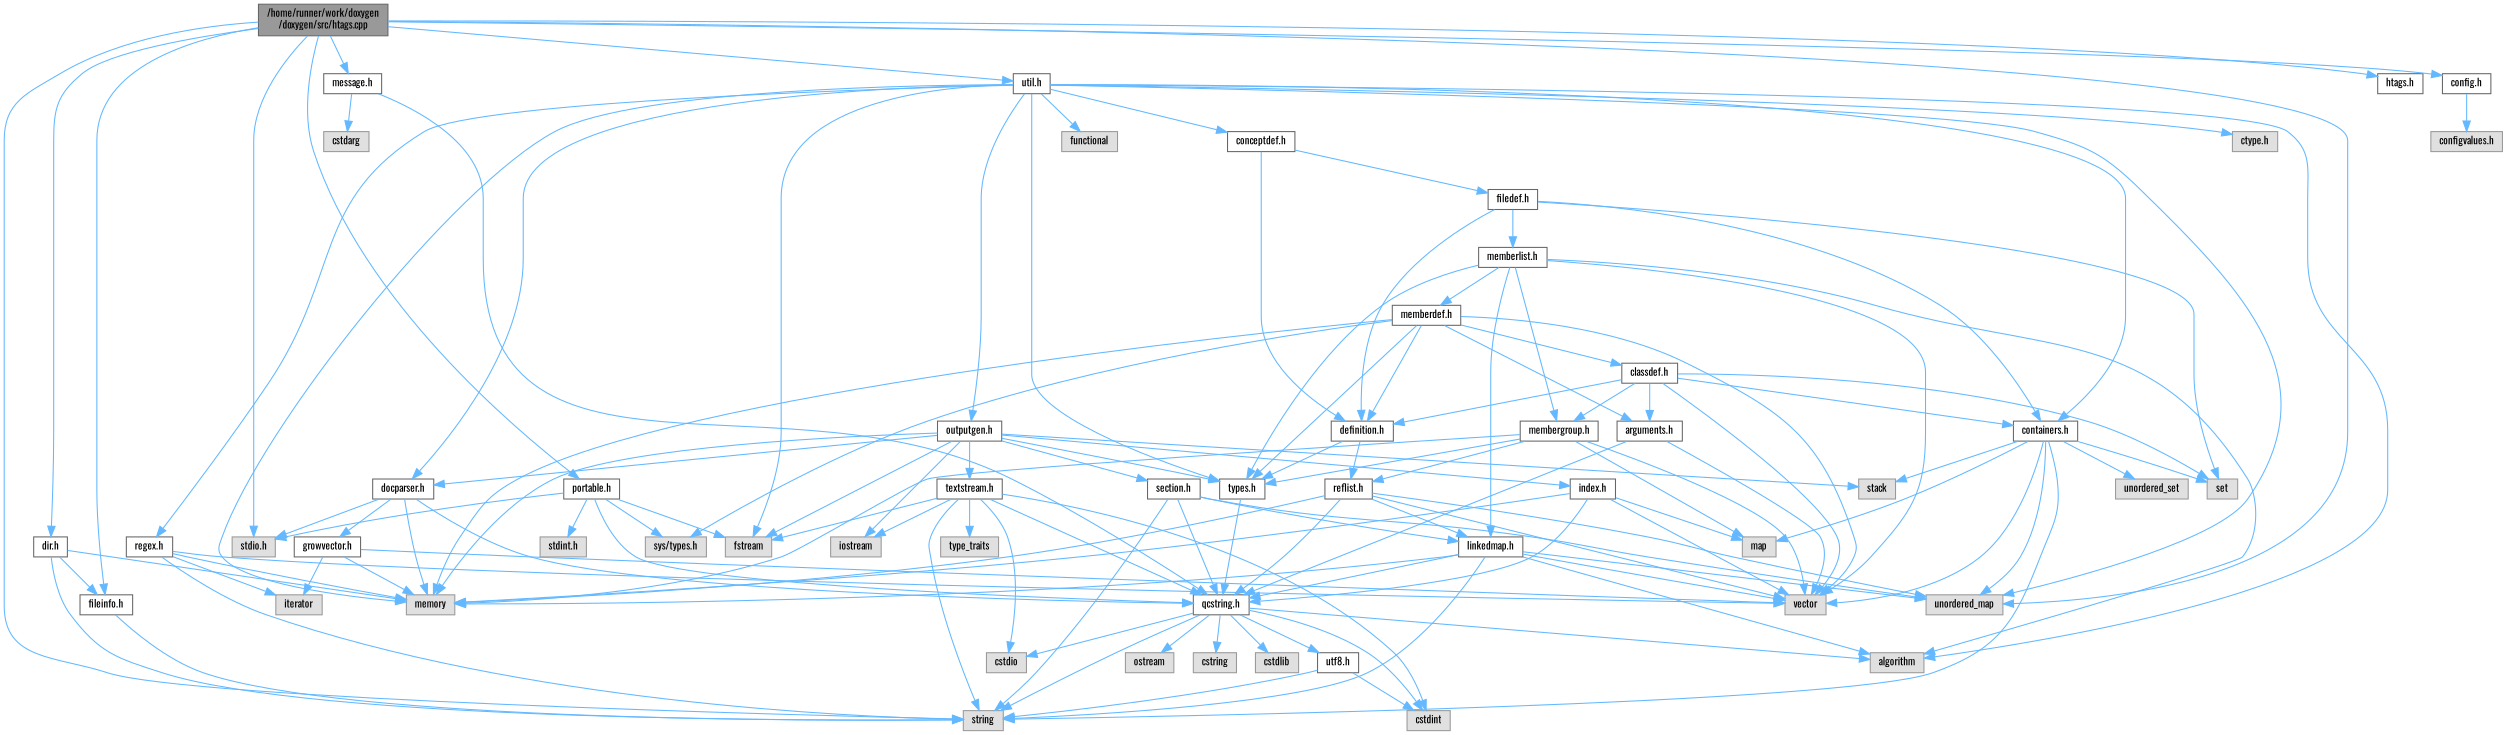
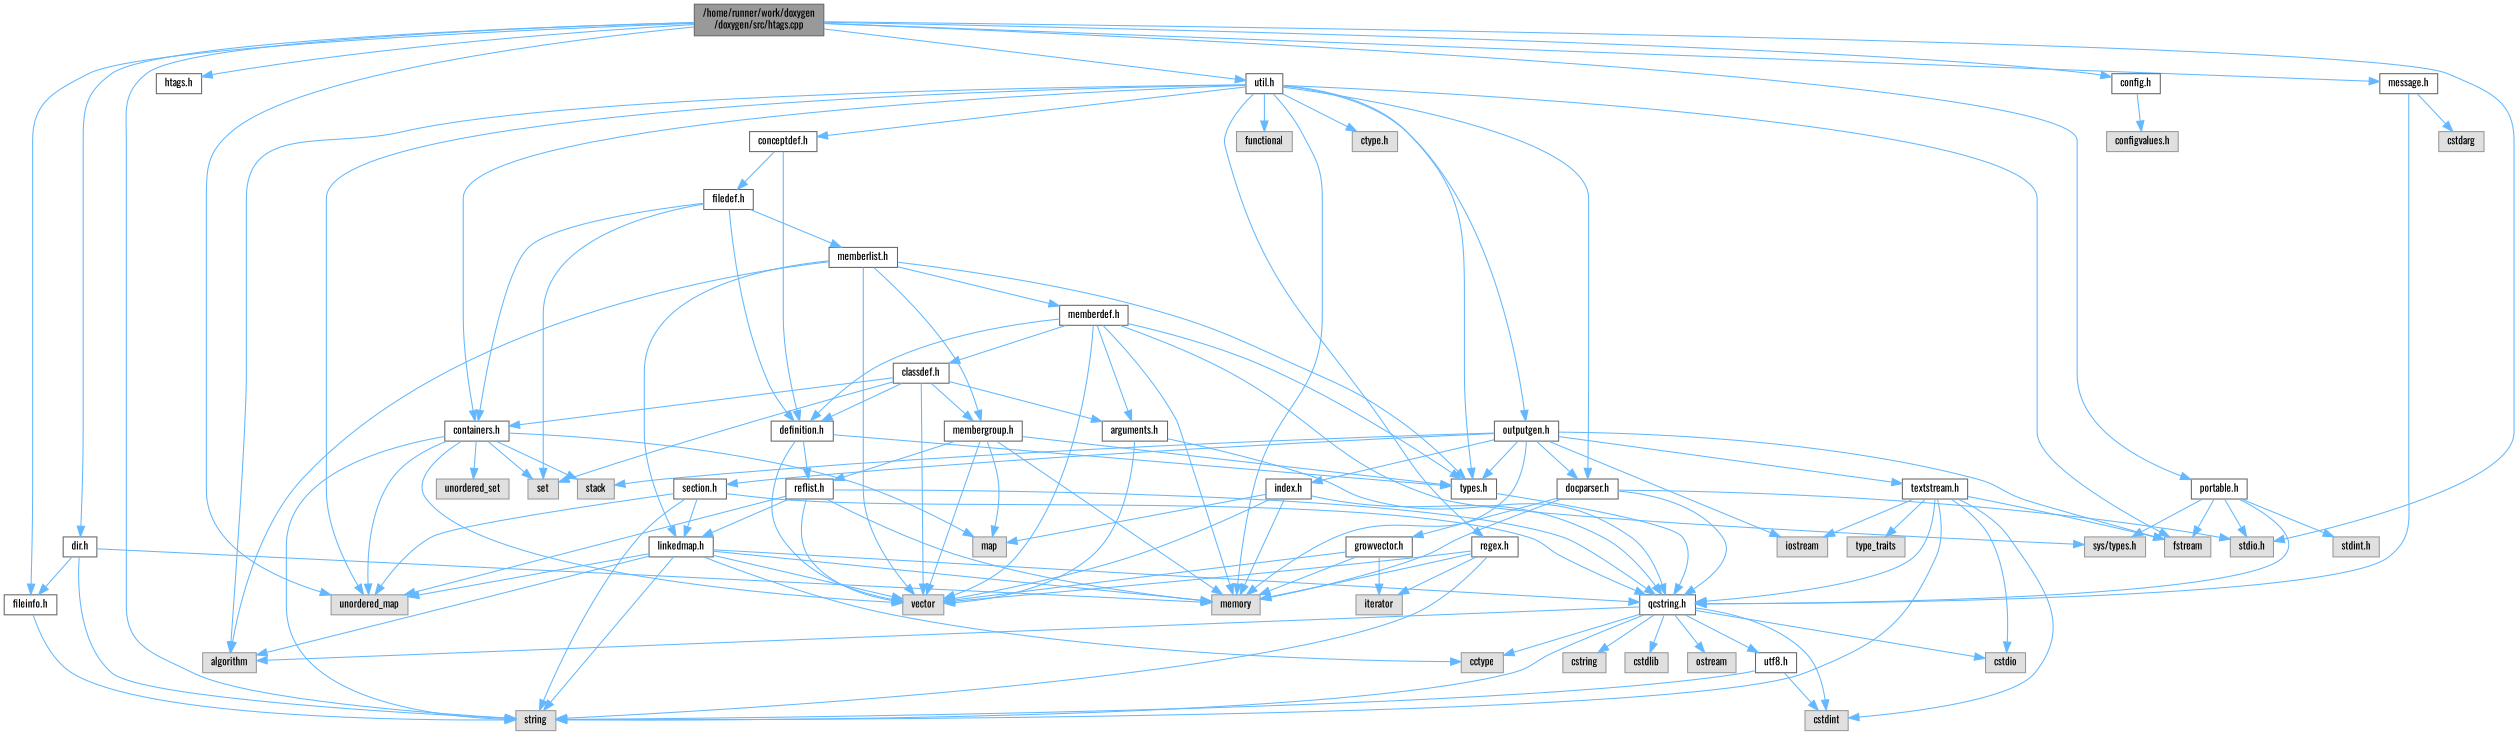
edge "definition.h" -> "vector": added
node "cctype": added
